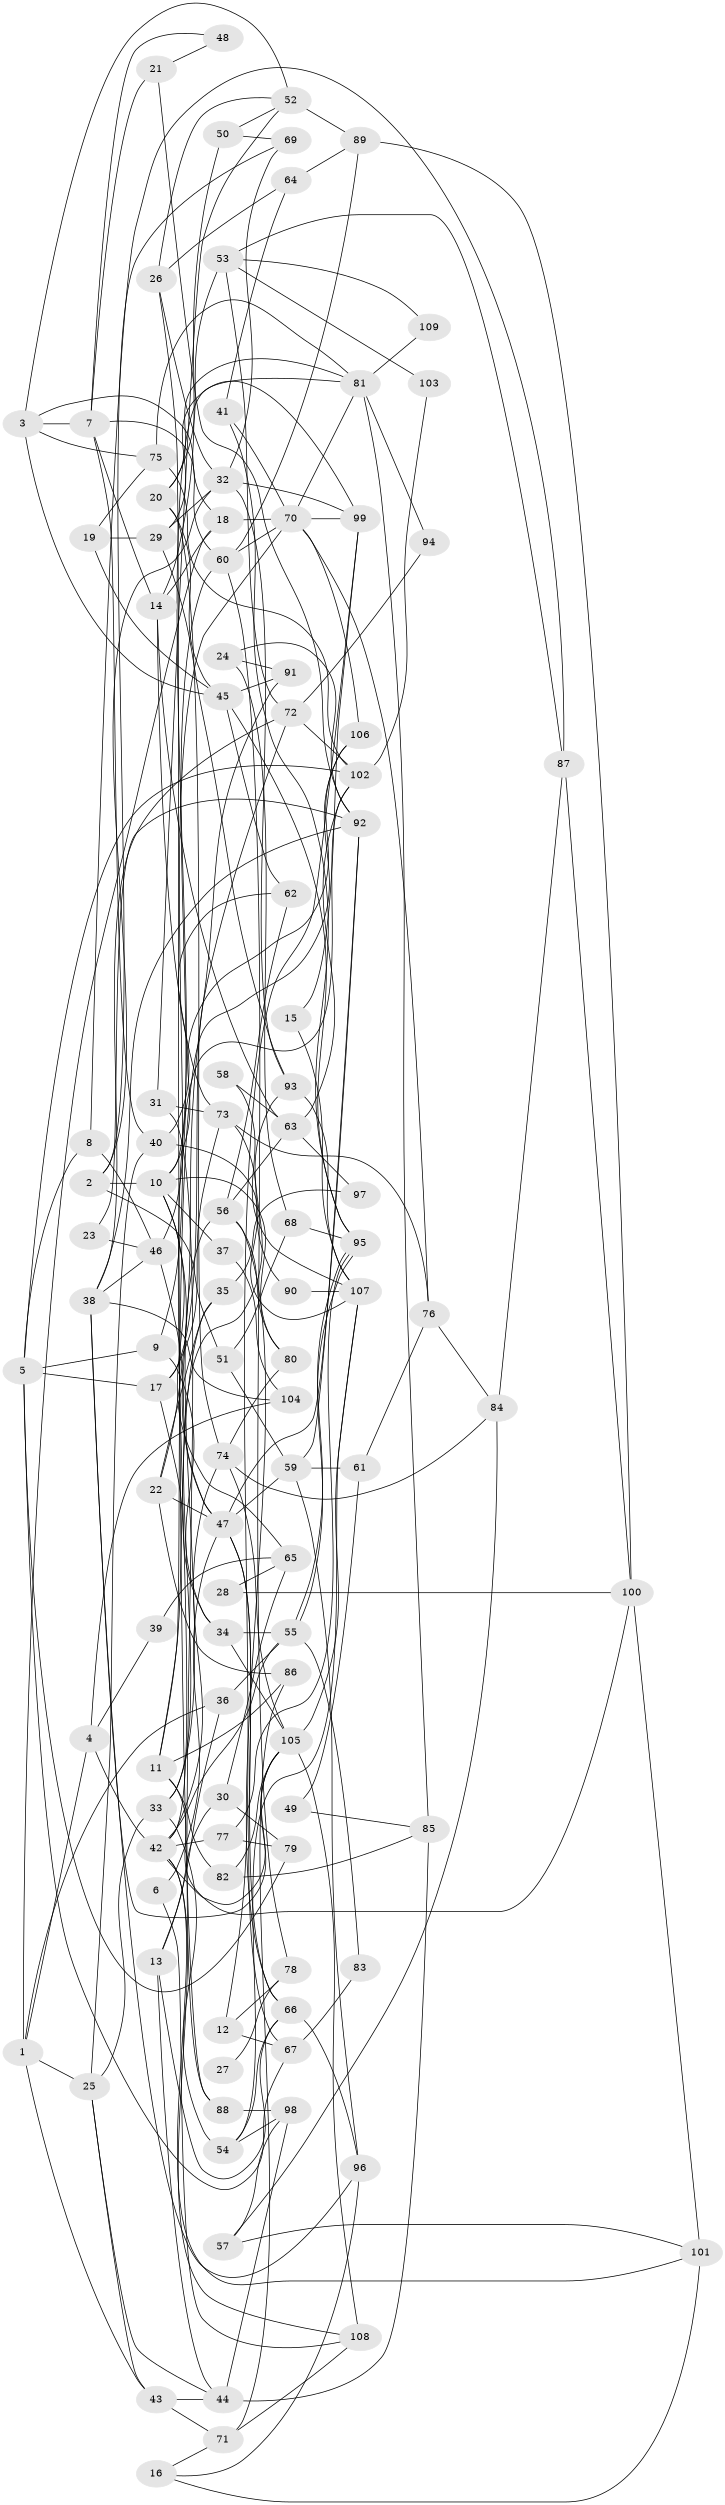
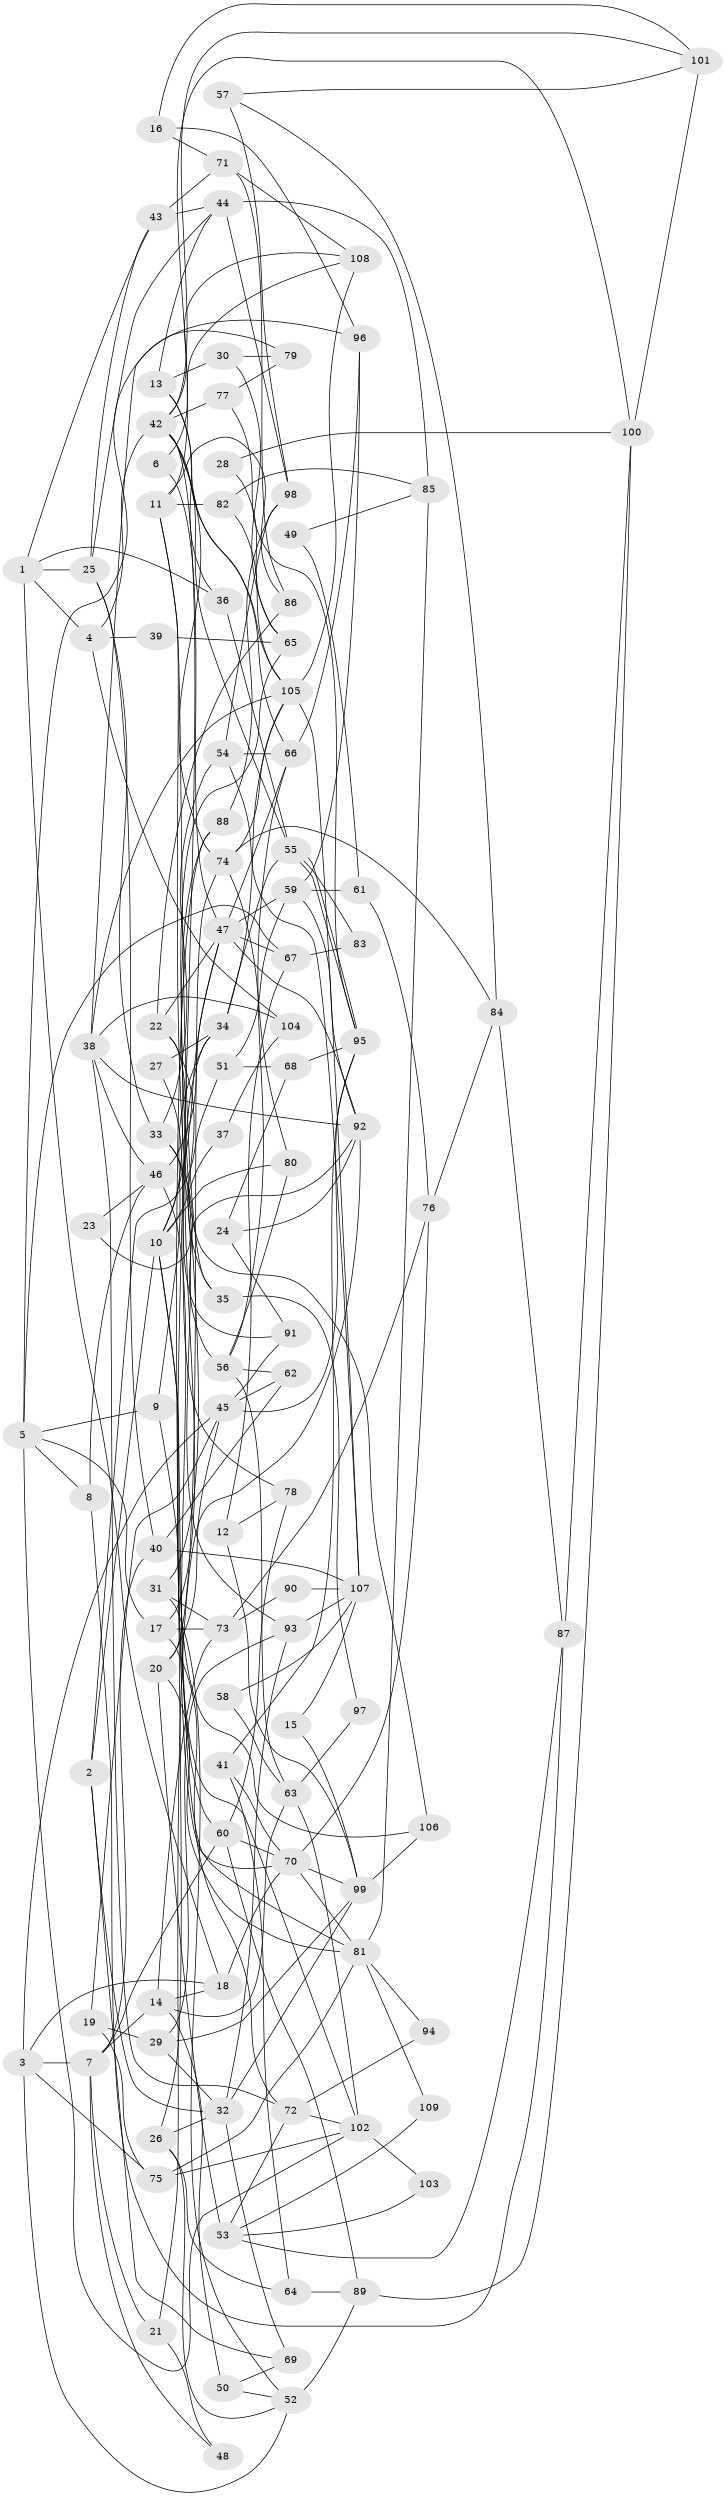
edge "70" -- "106": now "99" -- "106"
edge "34" -- "27": added
